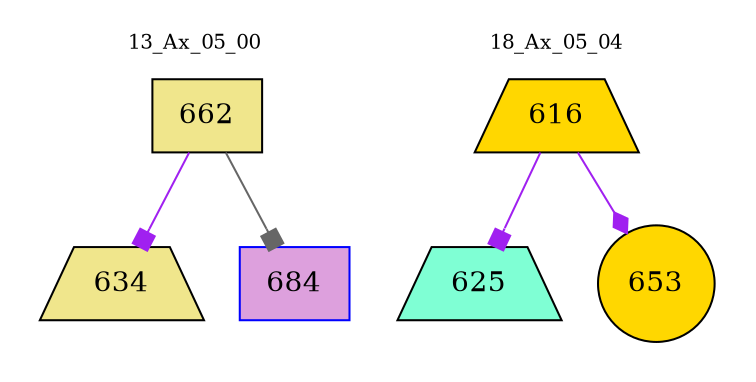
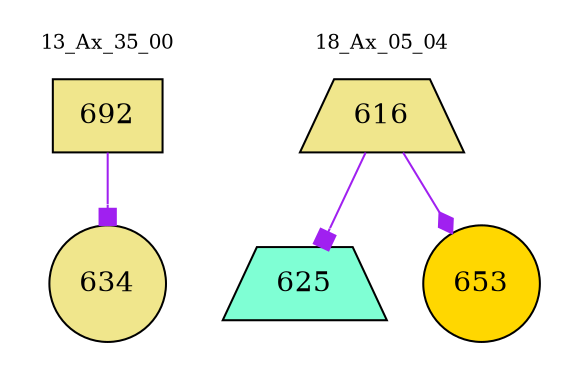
cluster "13_Ax_05_00": label "13_Ax_05_00" -> "13_Ax_35_00"
node "662": label "662" -> "692"
node "616": fillcolor gold -> khaki
node "634": shape trapezium -> circle
node "684": removed
